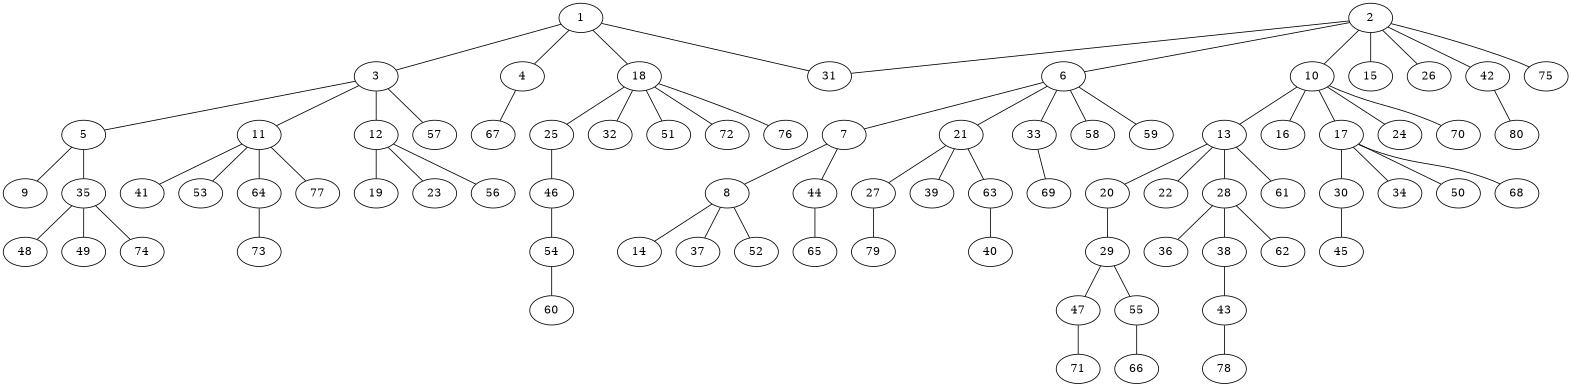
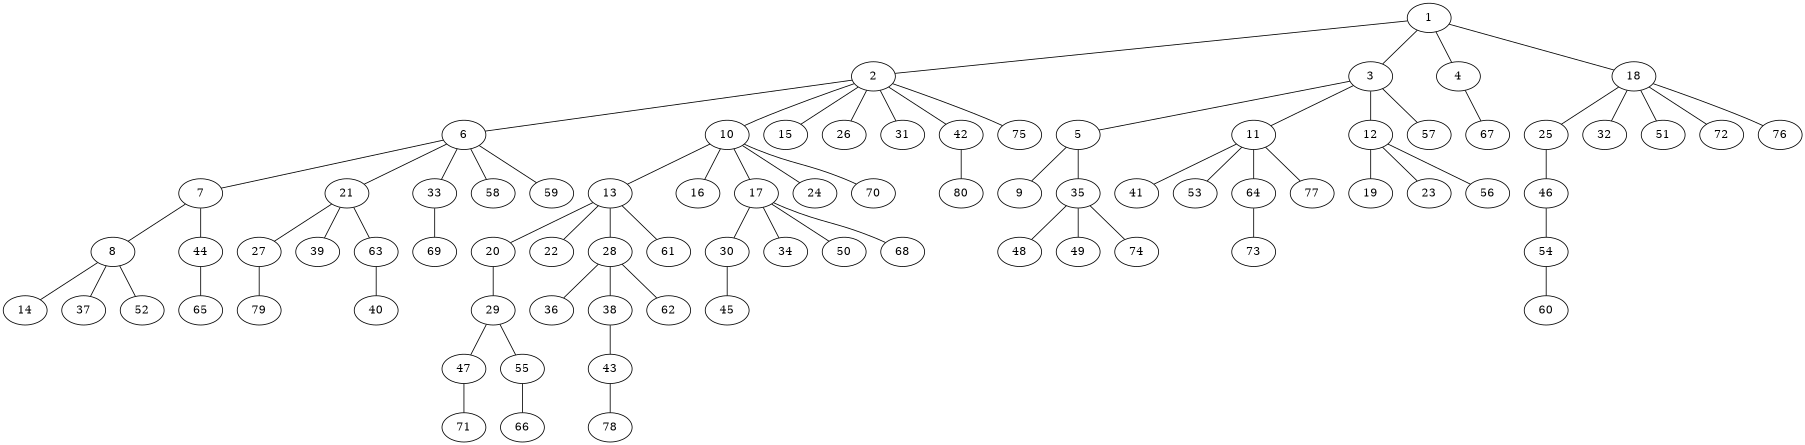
edge "1" -- "31": now "1" -- "2"
